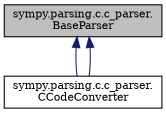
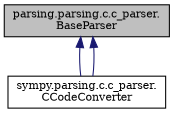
node "sympy.parsing.c.c_parser. BaseParser": label "sympy.parsing.c.c_parser. BaseParser" -> "parsing.parsing.c.c_parser. BaseParser"
